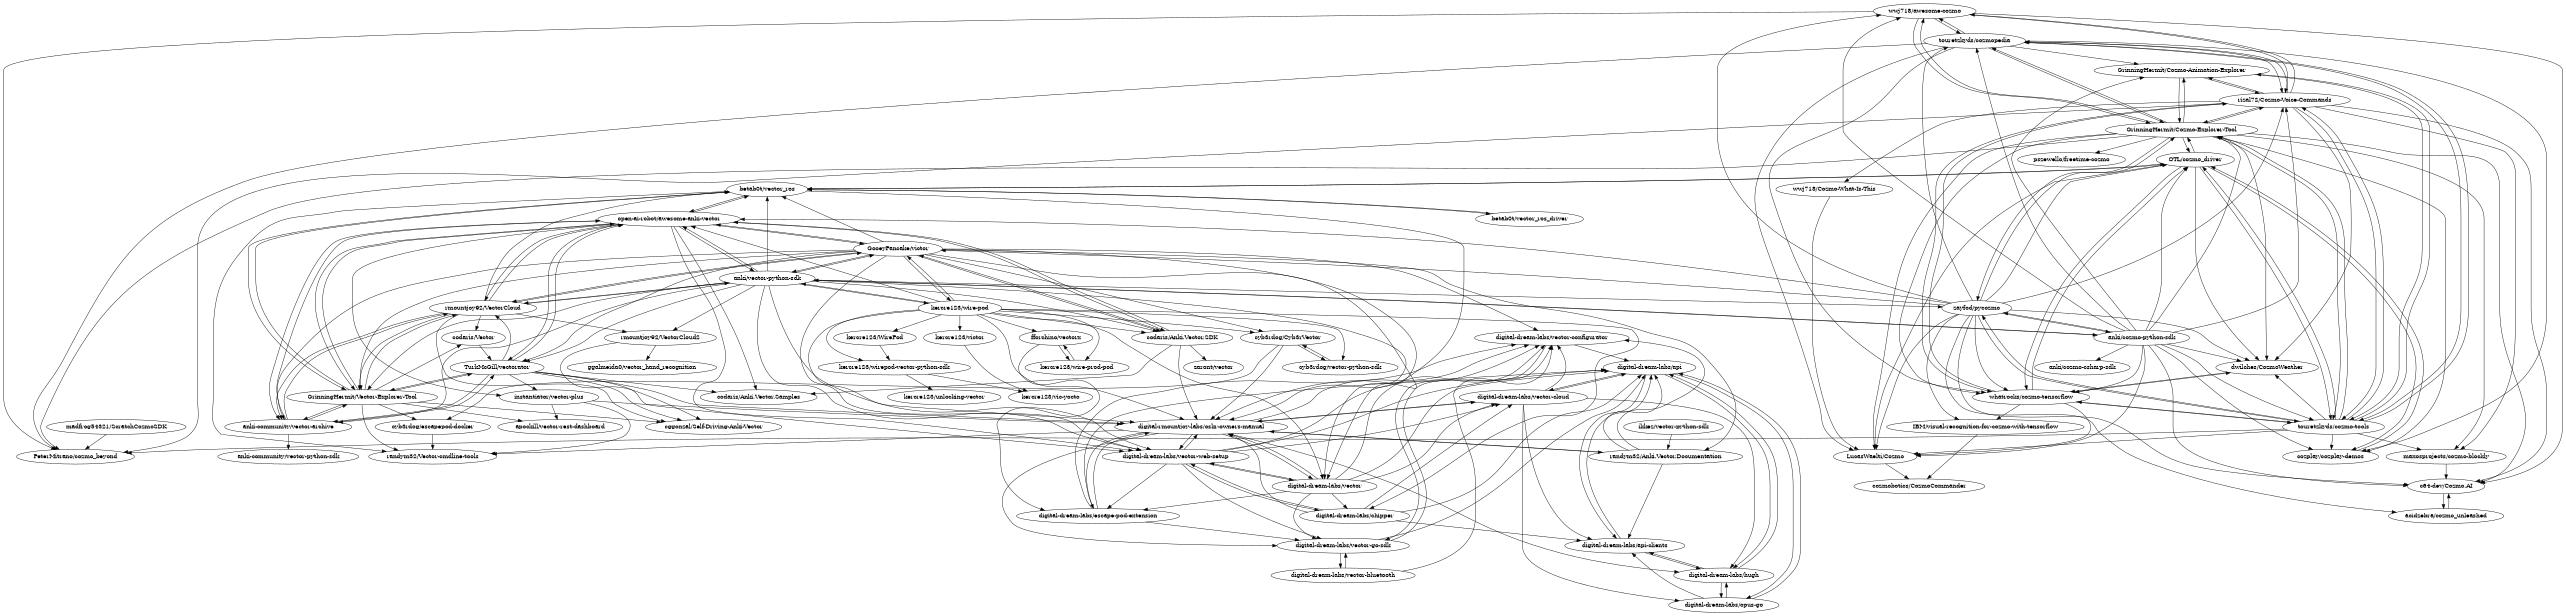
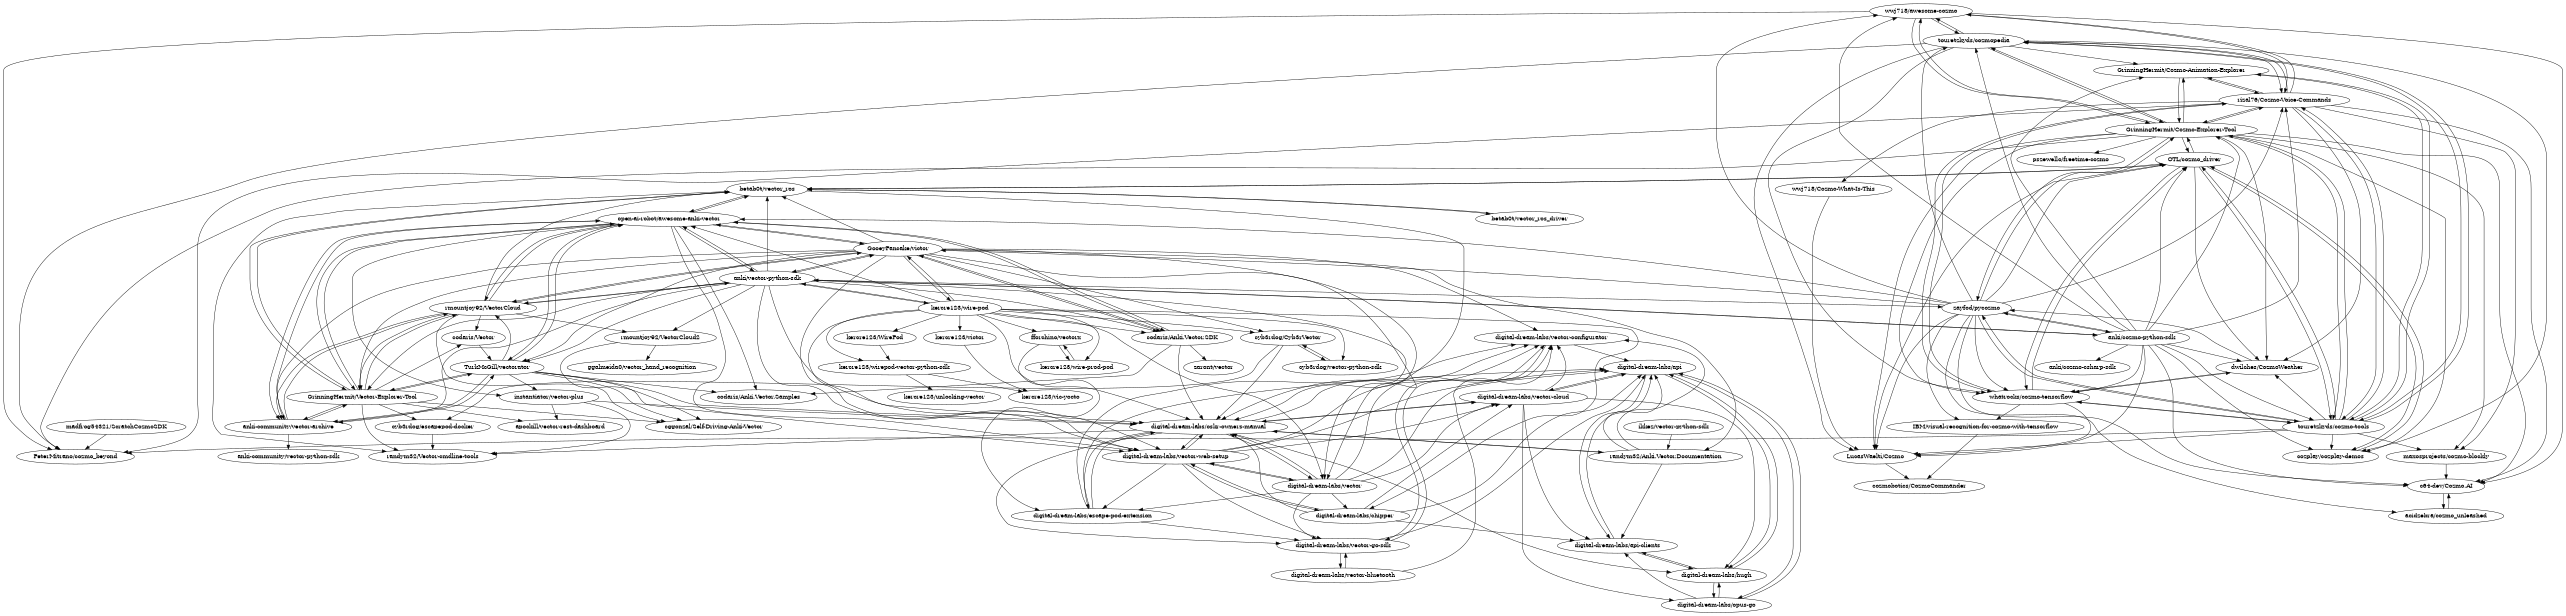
node "rizal72/Cozmo-Voice-Commands": label "rizal72/Cozmo-Voice-Commands" -> "rizal76/Cozmo-Voice-Commands"
edge "zayfod/pycozmo" -> "dwilches/CozmoWeather": reversed
node "digital-rmountjoy-labs/oskr-owners-manual": label "digital-rmountjoy-labs/oskr-owners-manual" -> "digital-dream-labs/oskr-owners-manual"
